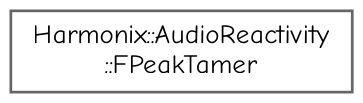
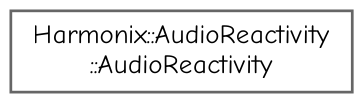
node "Harmonix::AudioReactivity ::FPeakTamer": label "Harmonix::AudioReactivity ::FPeakTamer" -> "Harmonix::AudioReactivity ::AudioReactivity"
